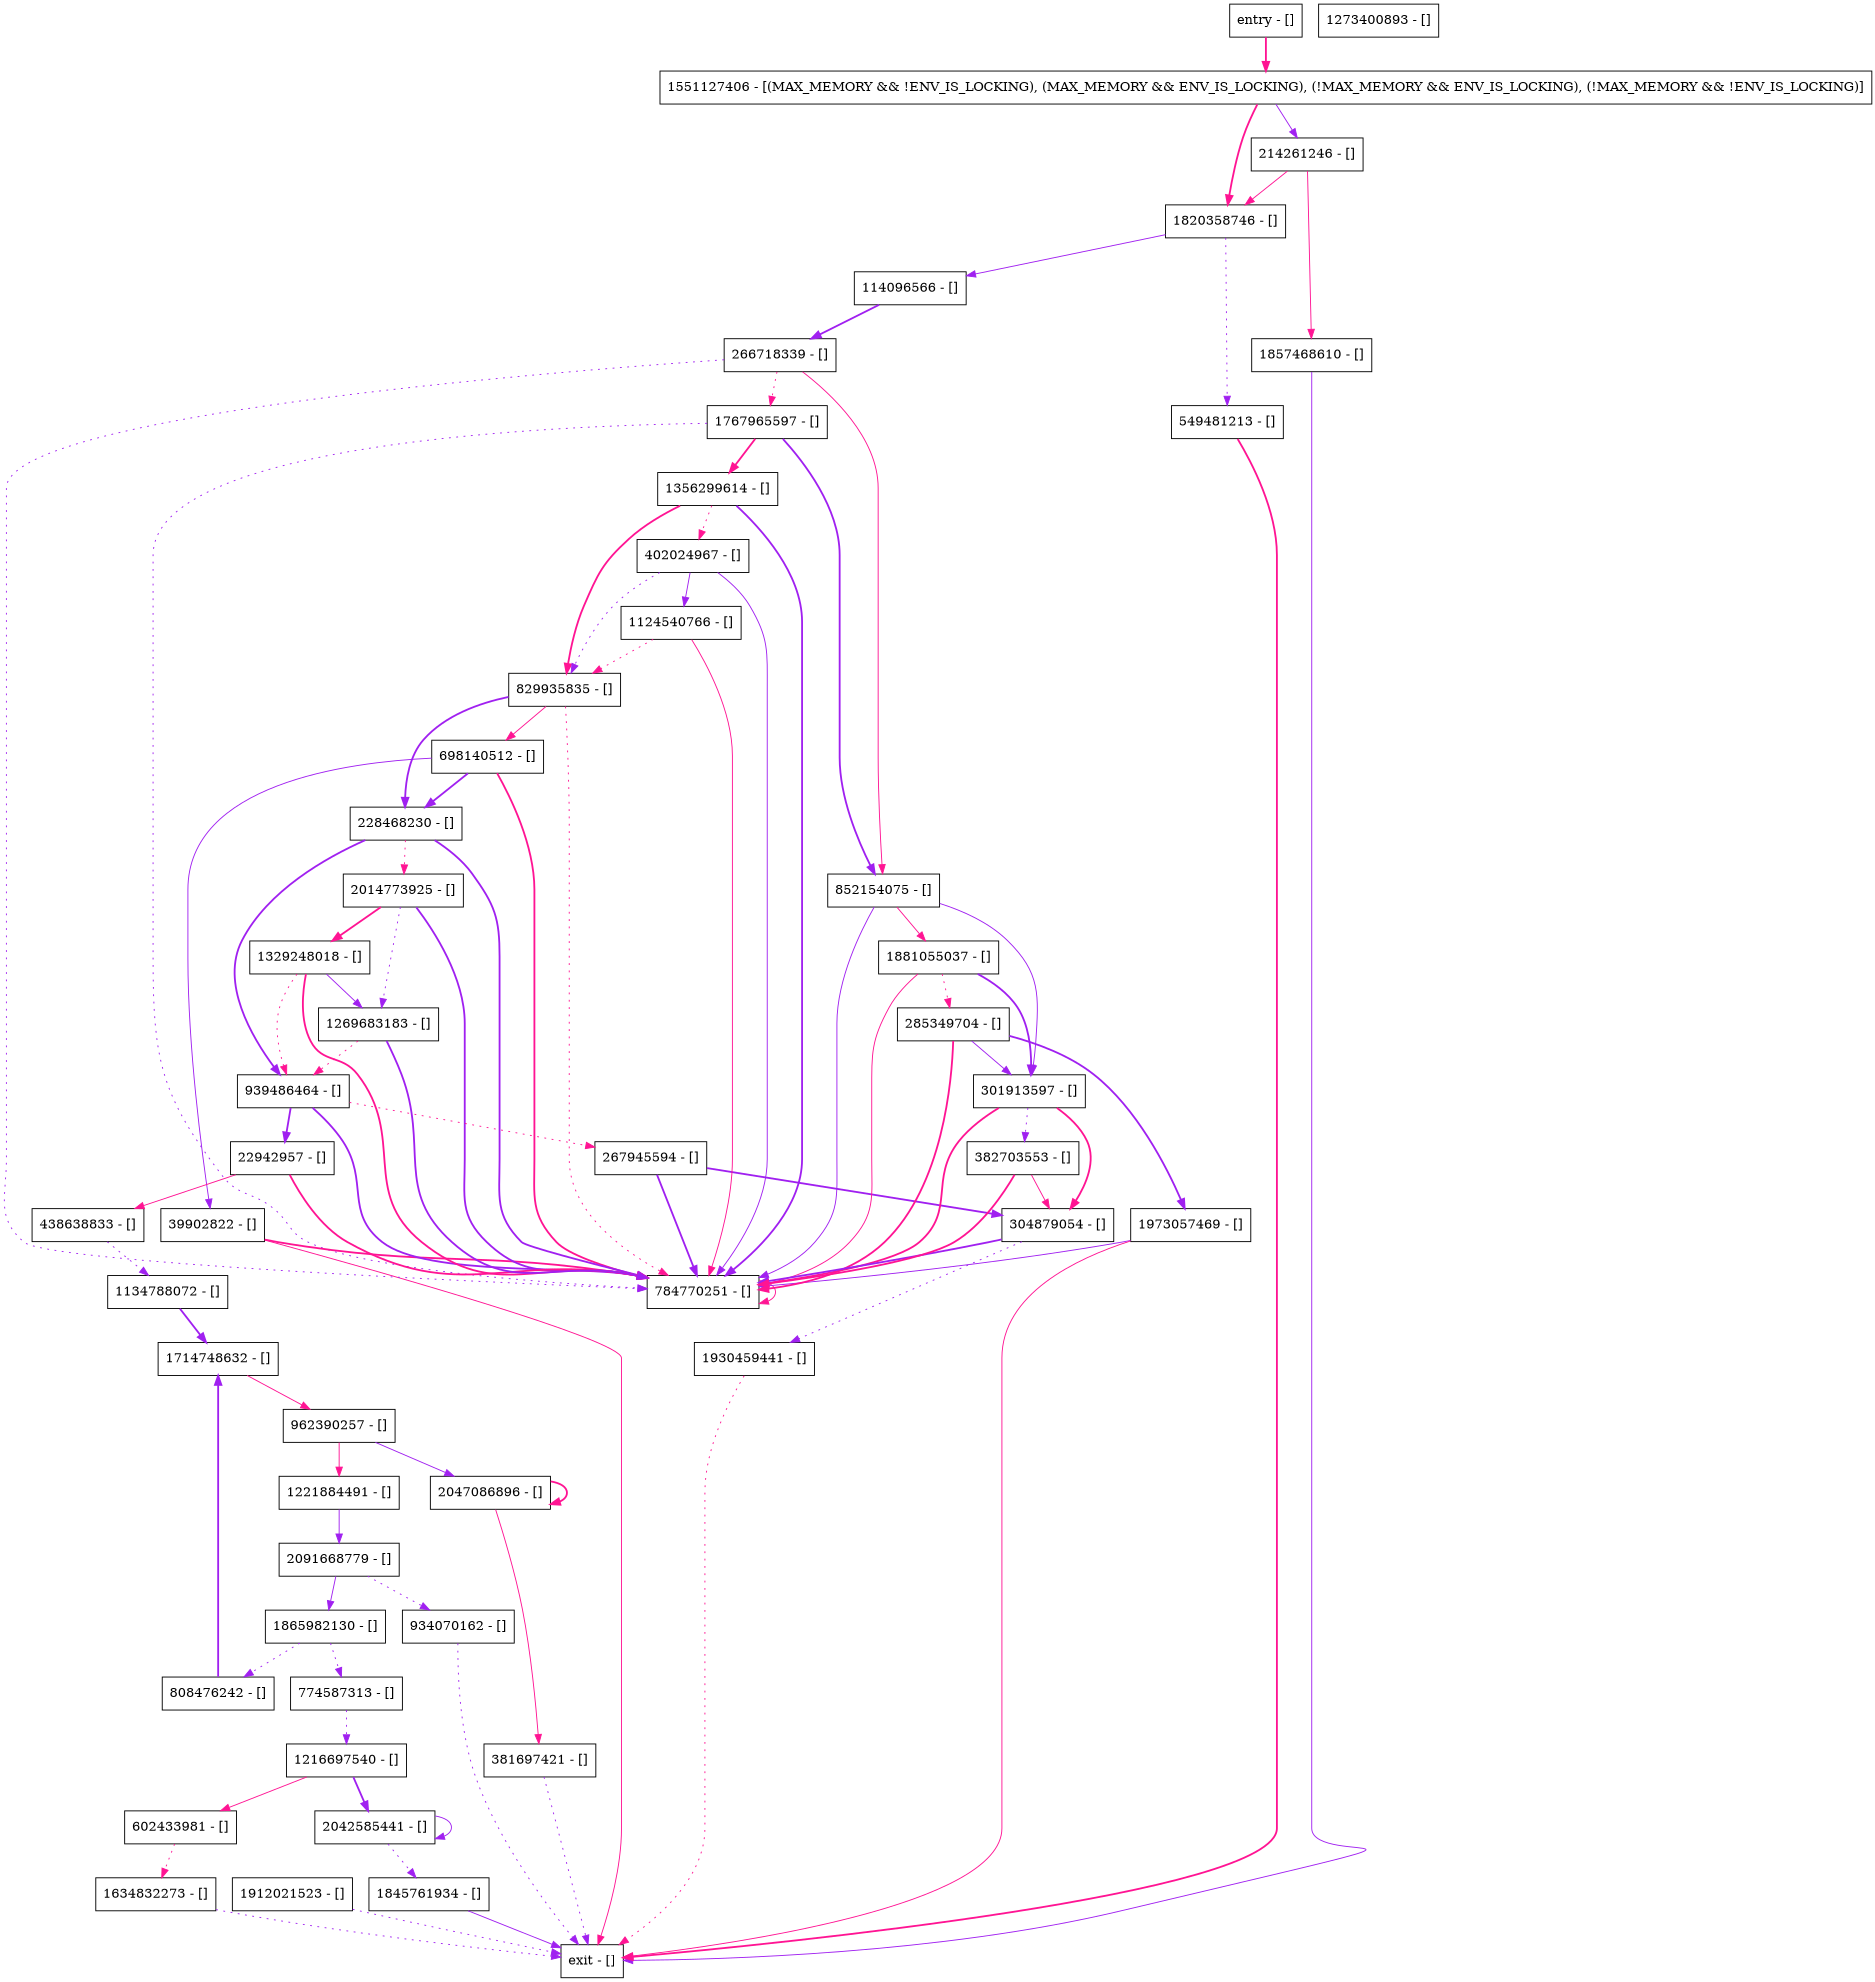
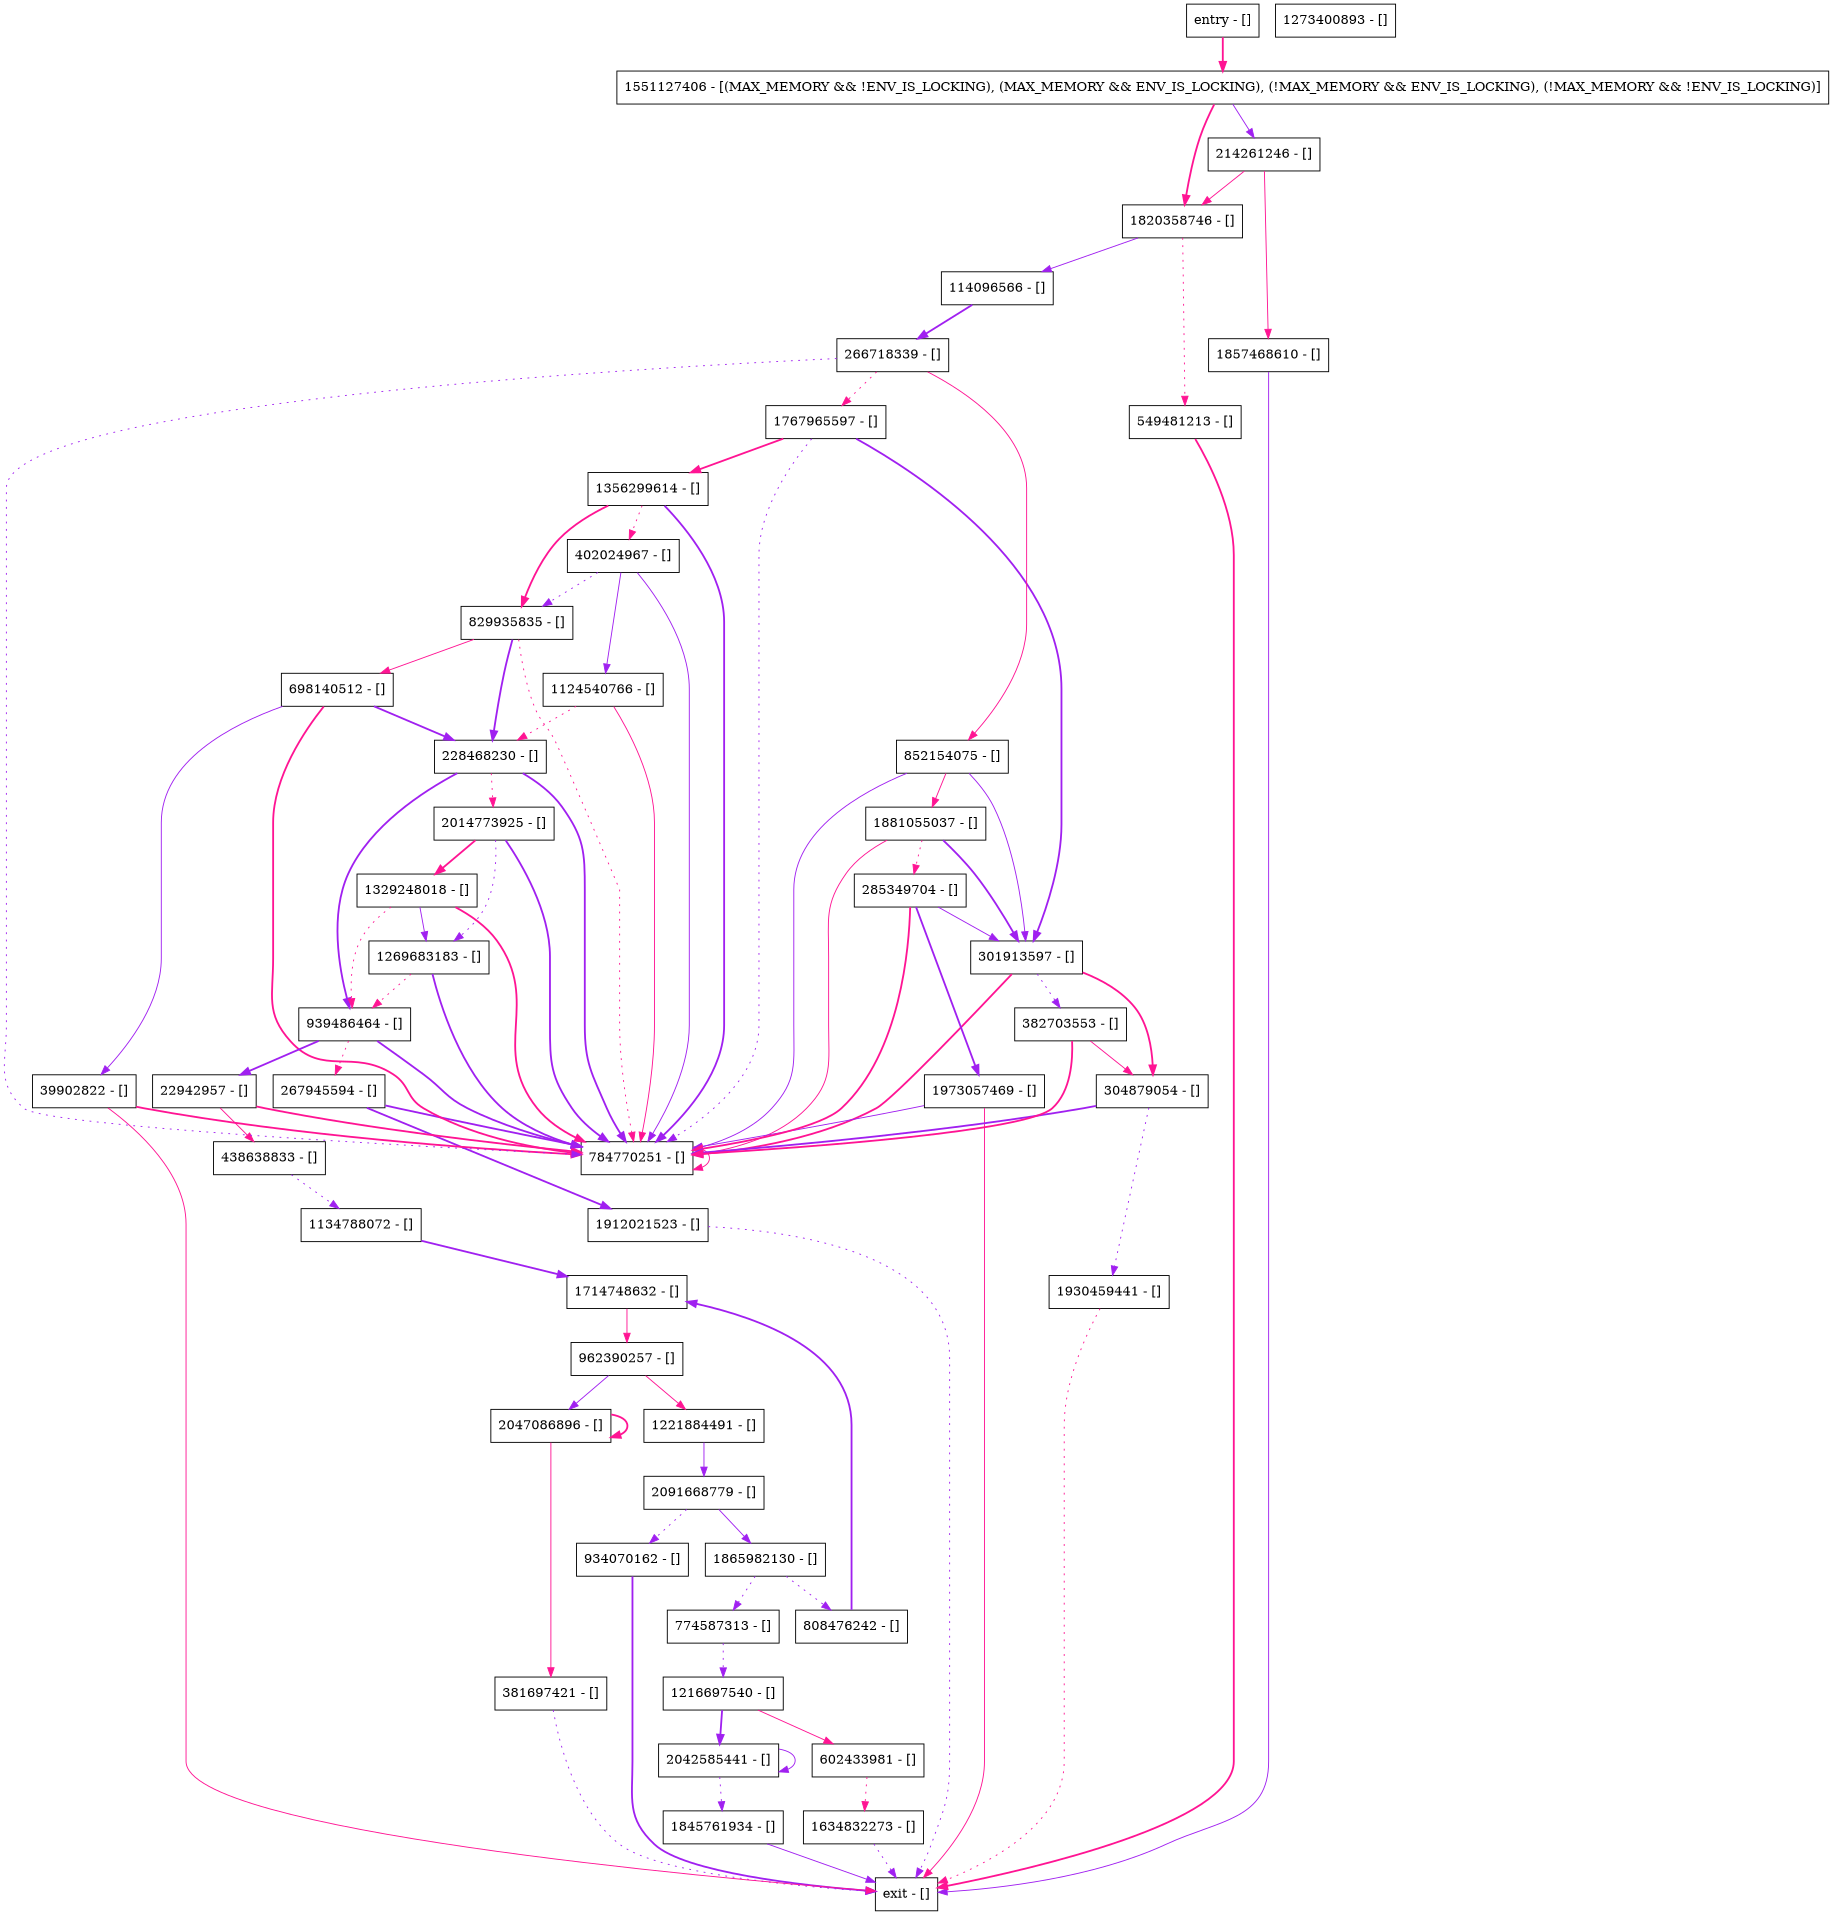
edge "1820358746 - []" -> "549481213 - []": color purple -> deeppink
edge "1767965597 - []" -> "852154075 - []": now "1767965597 - []" -> "301913597 - []"
edge "1124540766 - []" -> "829935835 - []": now "1124540766 - []" -> "228468230 - []"
edge "267945594 - []" -> "304879054 - []": now "267945594 - []" -> "1912021523 - []"
edge "934070162 - []" -> "exit - []": style dotted -> bold
